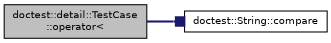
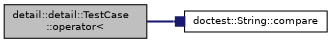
node "doctest::detail::TestCase ::operator<": label "doctest::detail::TestCase ::operator<" -> "detail::detail::TestCase ::operator<"
